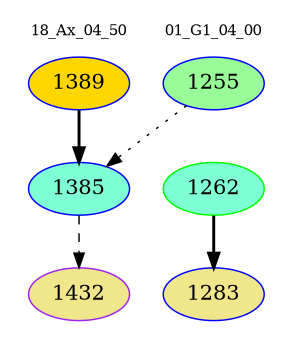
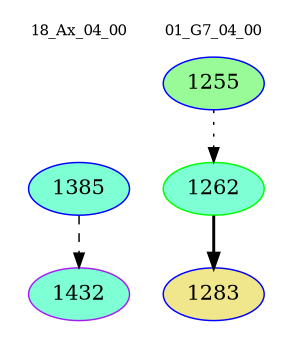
cluster "18_Ax_04_50": label "18_Ax_04_50" -> "18_Ax_04_00"
cluster "01_G1_04_00": label "01_G1_04_00" -> "01_G7_04_00"
node "1389": removed
edge "1255" -> "1385": now "1255" -> "1262"
node "1432": fillcolor khaki -> aquamarine
